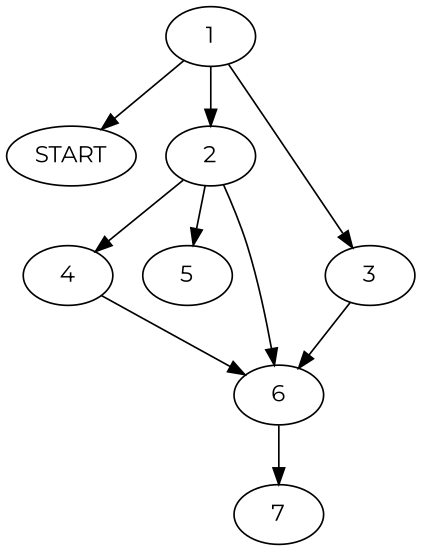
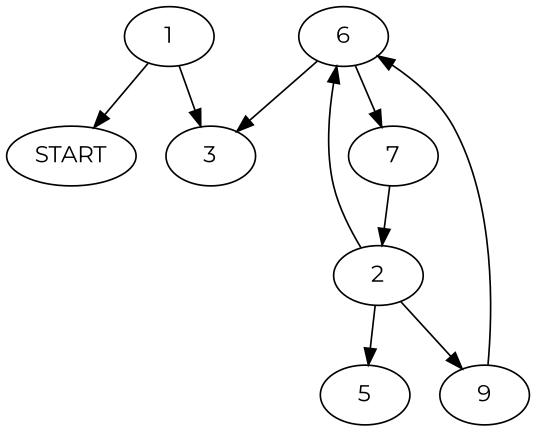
edge "1" -> "2": now "7" -> "2"
node "4": label "4" -> "9"
edge "3" -> "6": reversed
